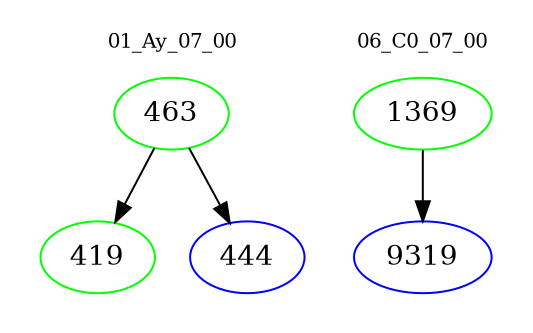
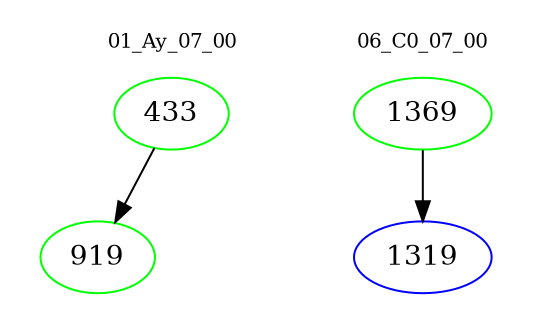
node "463": label "463" -> "433"
node "419": label "419" -> "919"
node "444": removed
node "9319": label "9319" -> "1319"
